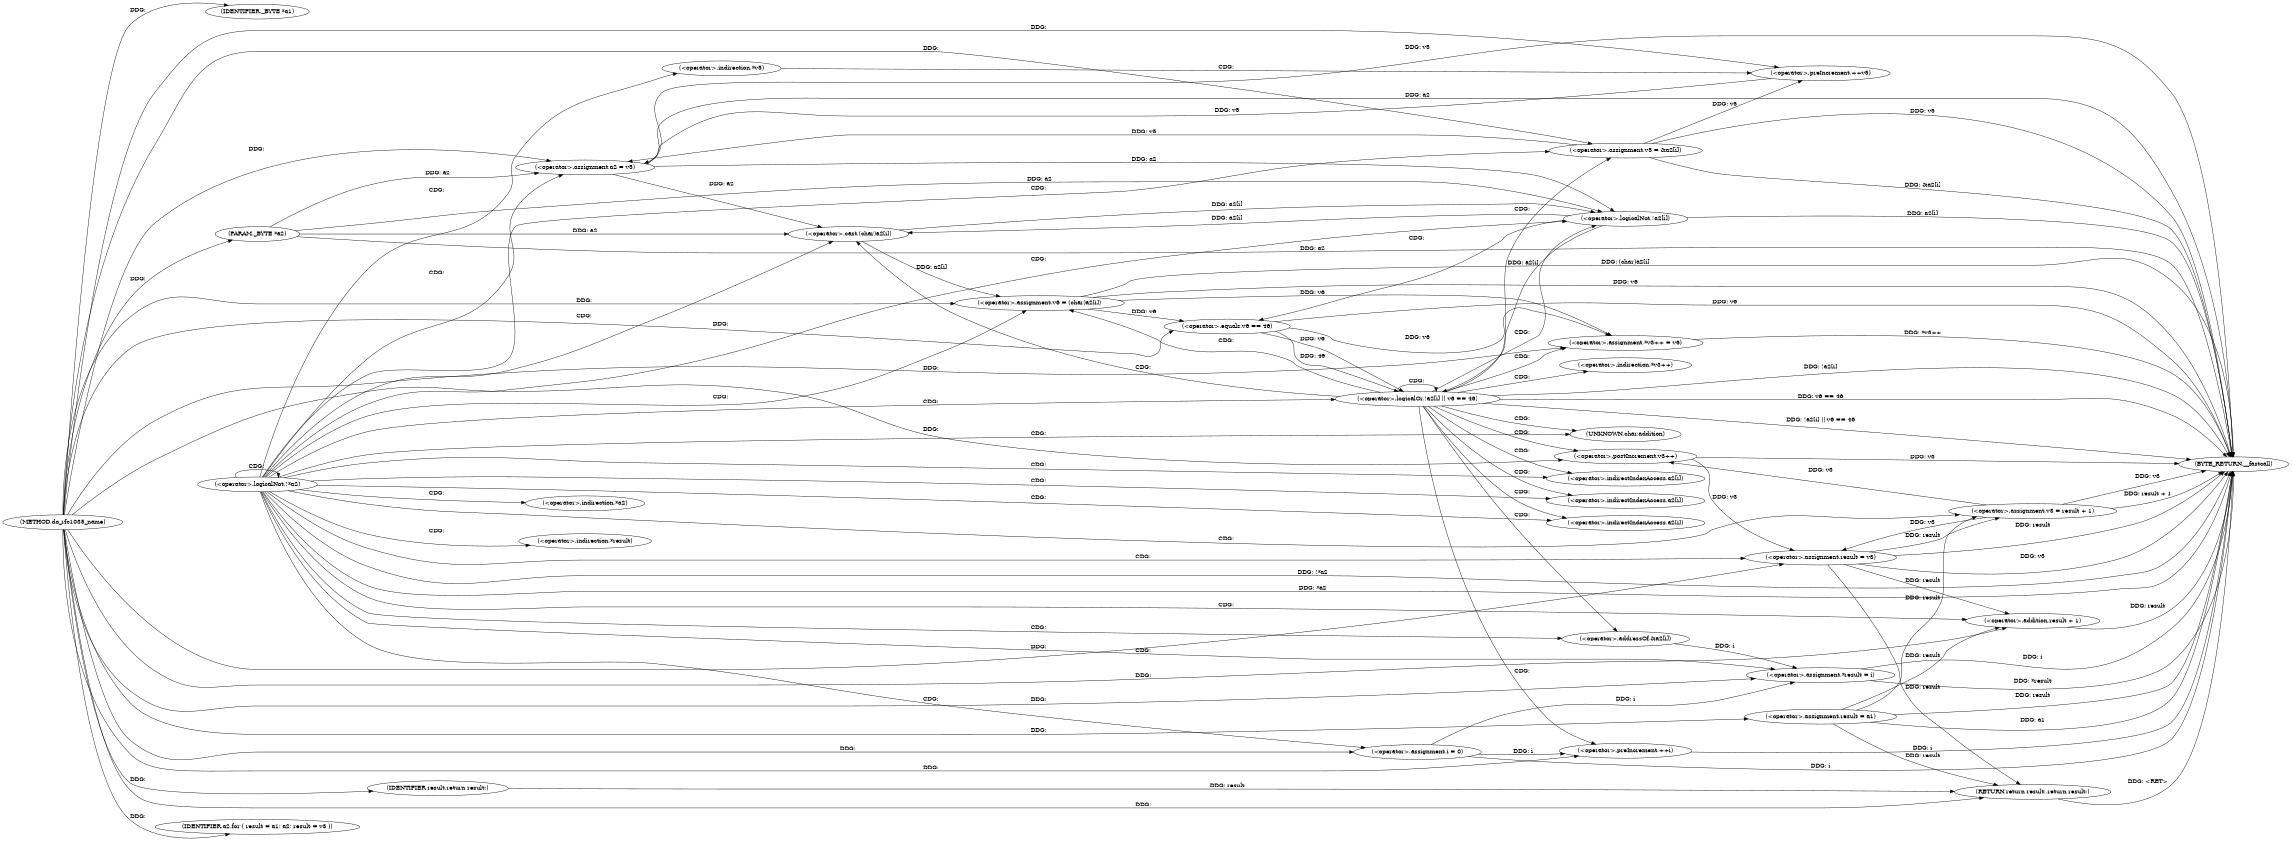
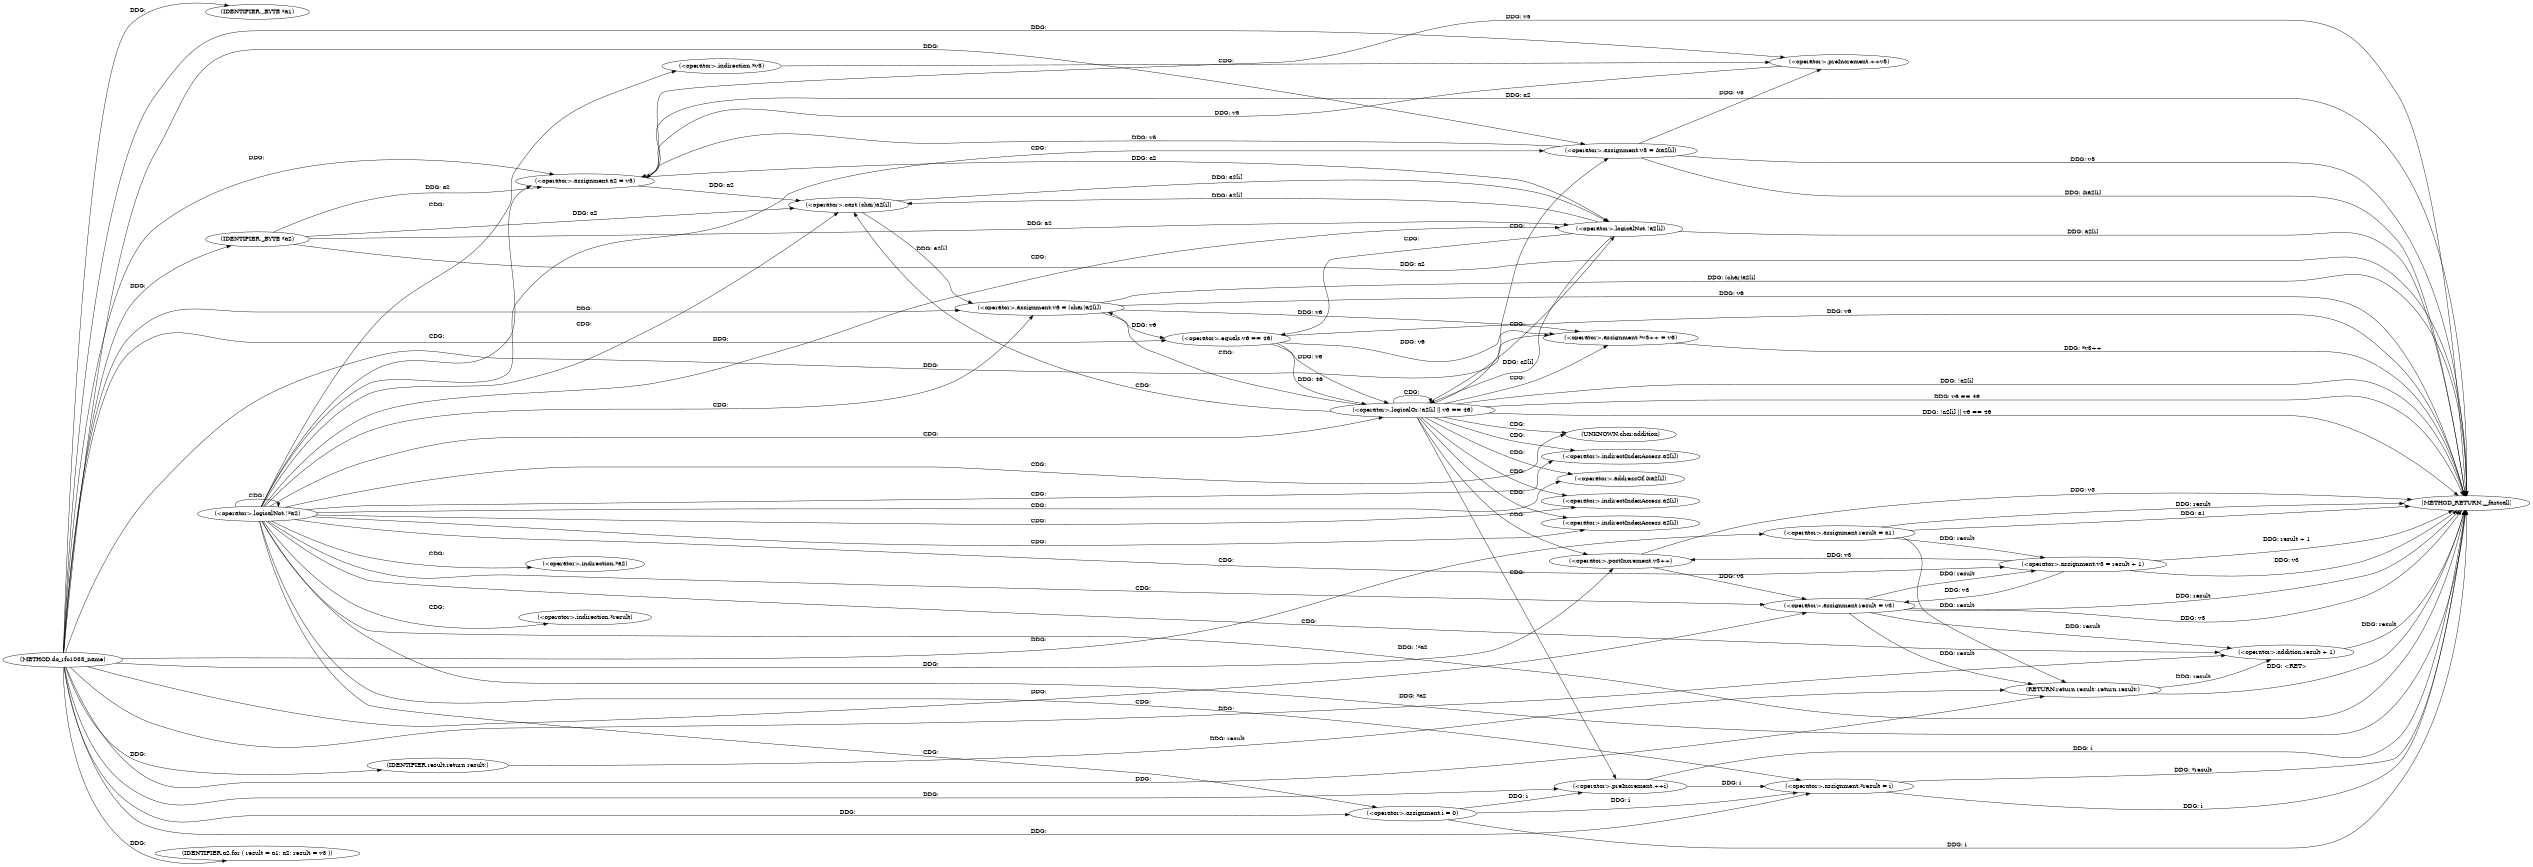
node "(PARAM,_BYTE *a2)": label "(PARAM,_BYTE *a2)" -> "(IDENTIFIER,_BYTE *a2)"
node "(<operator>.indirection,*v3++)": removed
node "(BYTE_RETURN,__fastcall)": label "(BYTE_RETURN,__fastcall)" -> "(METHOD_RETURN,__fastcall)"
edge "(<operator>.addressOf,&a2[i])" -> "(<operator>.assignment,*result = i)": now "(<operator>.preIncrement,++i)" -> "(<operator>.assignment,*result = i)"
edge "(<operator>.assignment,result = a1)" -> "(<operator>.addition,result + 1)": now "(RETURN,return result;,return result;)" -> "(<operator>.addition,result + 1)"
